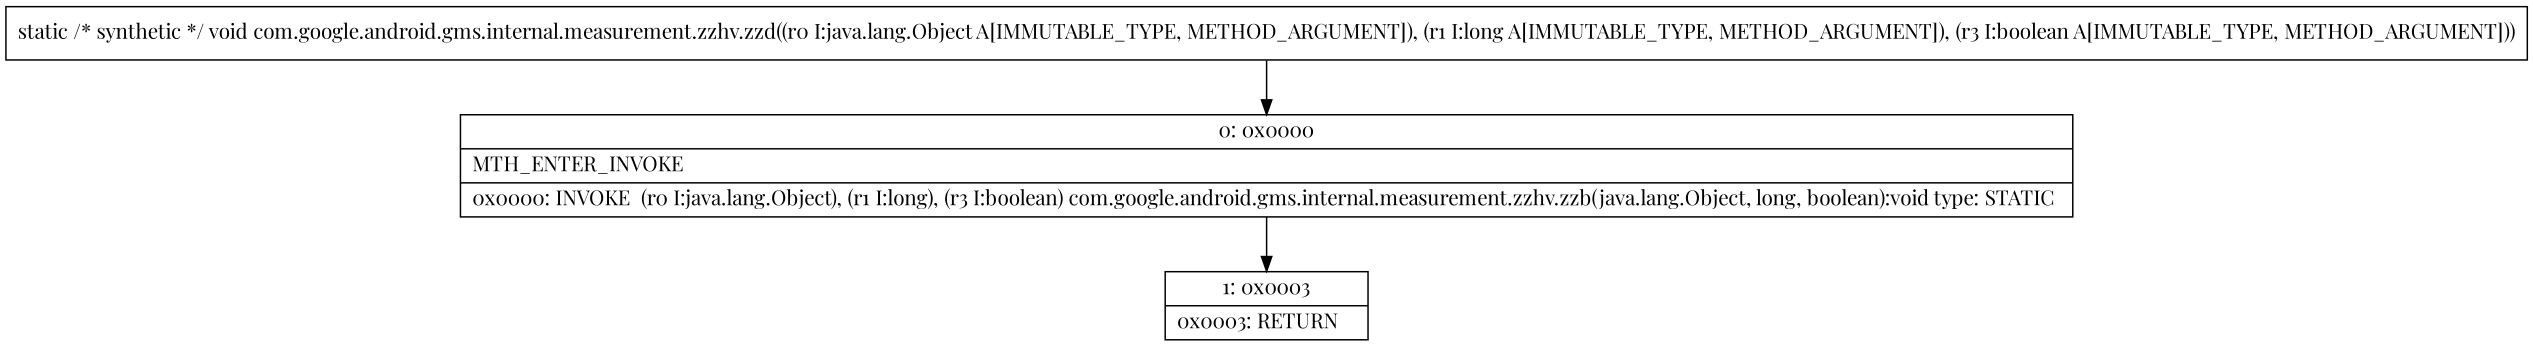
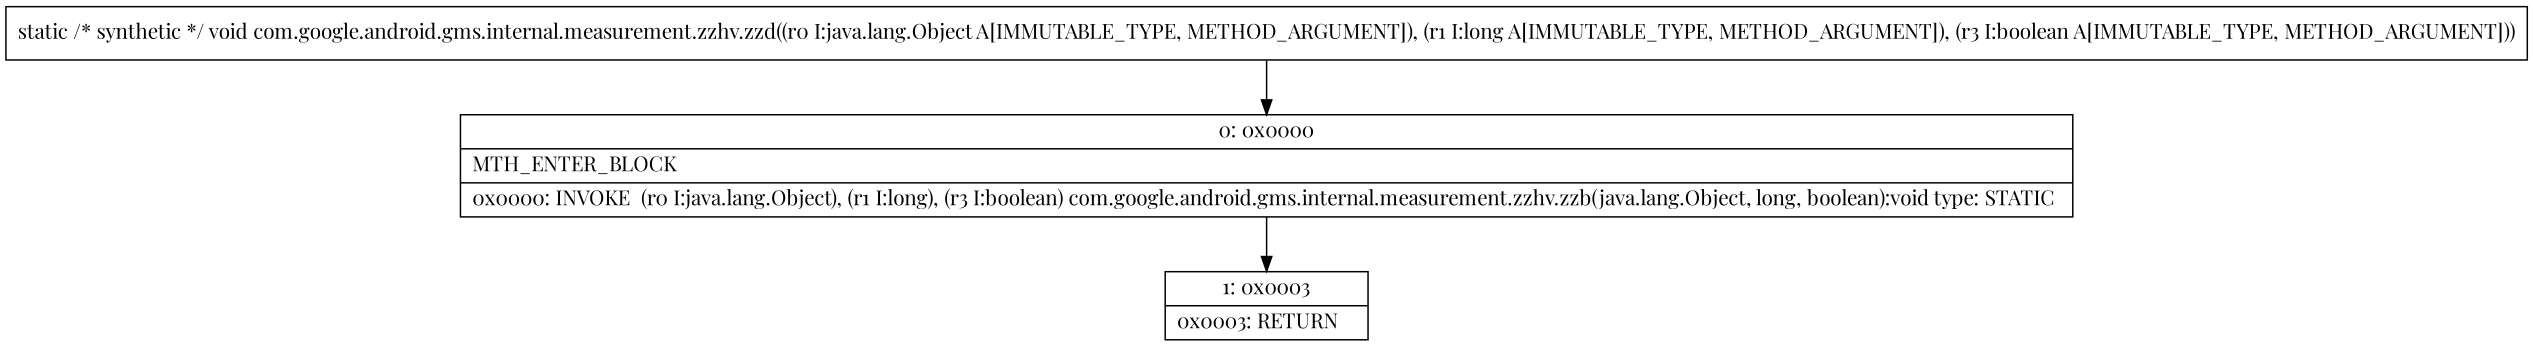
node "0: 0x0000": text "MTH_ENTER_INVOKE" -> "MTH_ENTER_BLOCK"
